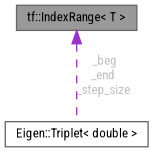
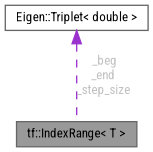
edge "Eigen::Triplet< double >" -> "tf::IndexRange< T >": reversed
